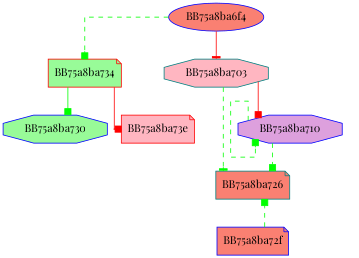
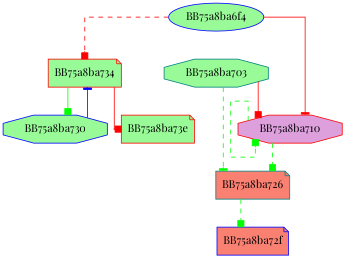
edge "BB75a8ba6f4" -> "BB75a8ba734": color green -> red
node "BB75a8ba6f4": fillcolor salmon -> palegreen
edge "BB75a8ba6f4" -> "BB75a8ba703": now "BB75a8ba6f4" -> "BB75a8ba710"
node "BB75a8ba703": fillcolor lightpink -> palegreen
edge "BB75a8ba730" -> "BB75a8ba734": added
node "BB75a8ba73e": fillcolor lightpink -> palegreen
node "BB75a8ba710": color blue -> red
edge "BB75a8ba72f" -> "BB75a8ba726": reversed
